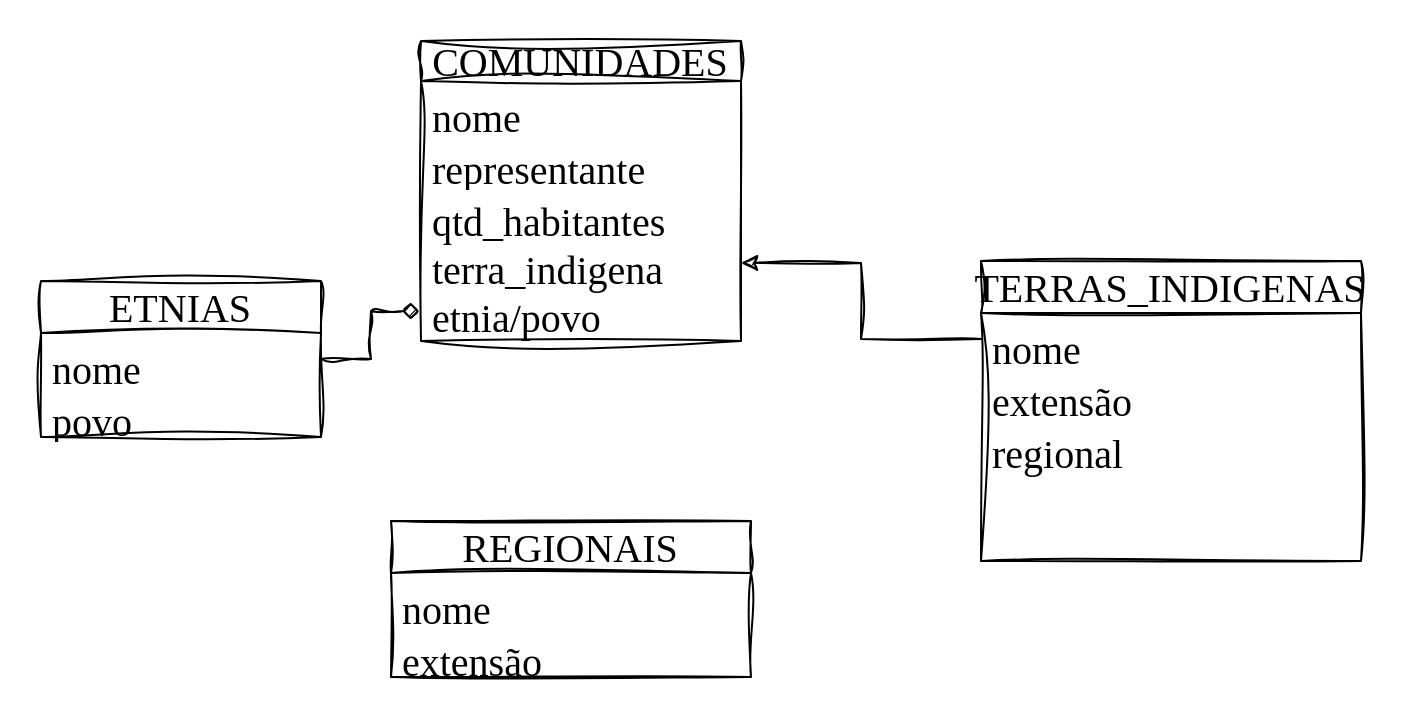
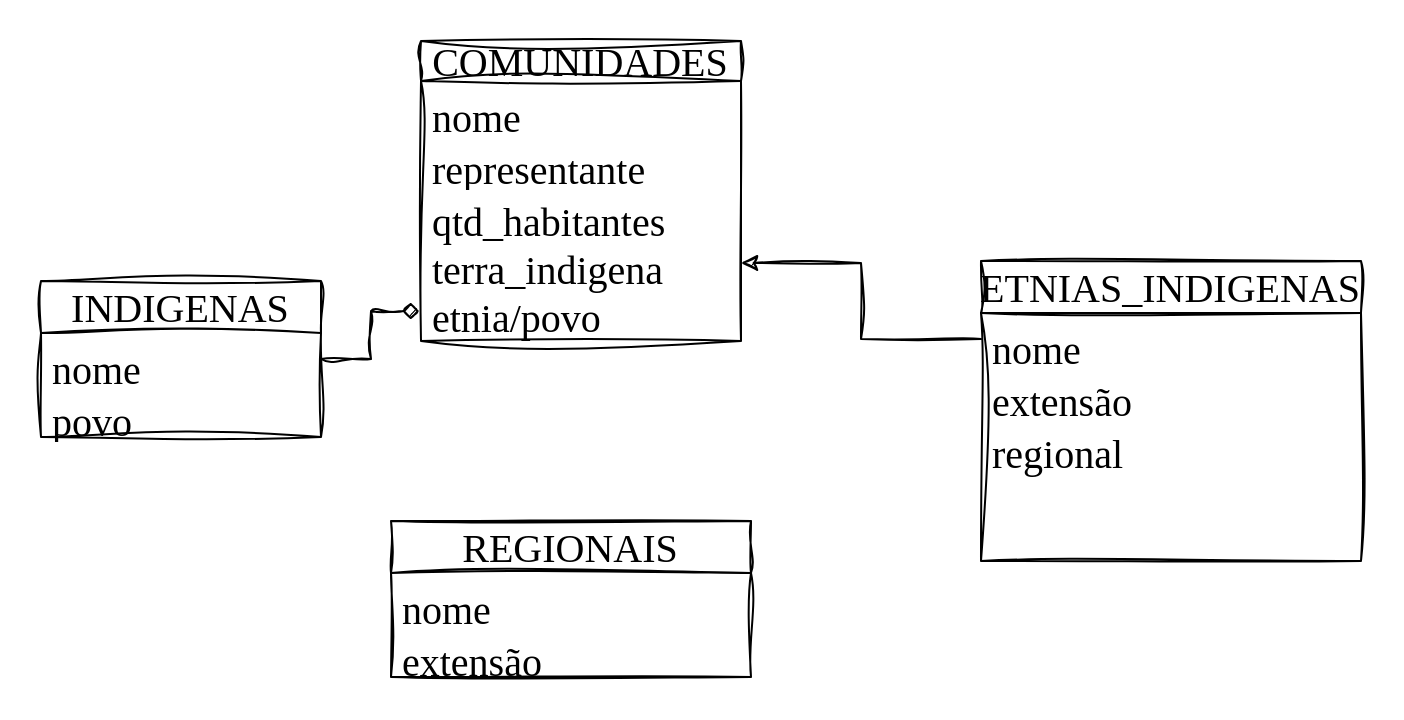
node "TERRAS_INDIGENAS": label "TERRAS_INDIGENAS" -> "ETNIAS_INDIGENAS"
node "ETNIAS": label "ETNIAS" -> "INDIGENAS"
